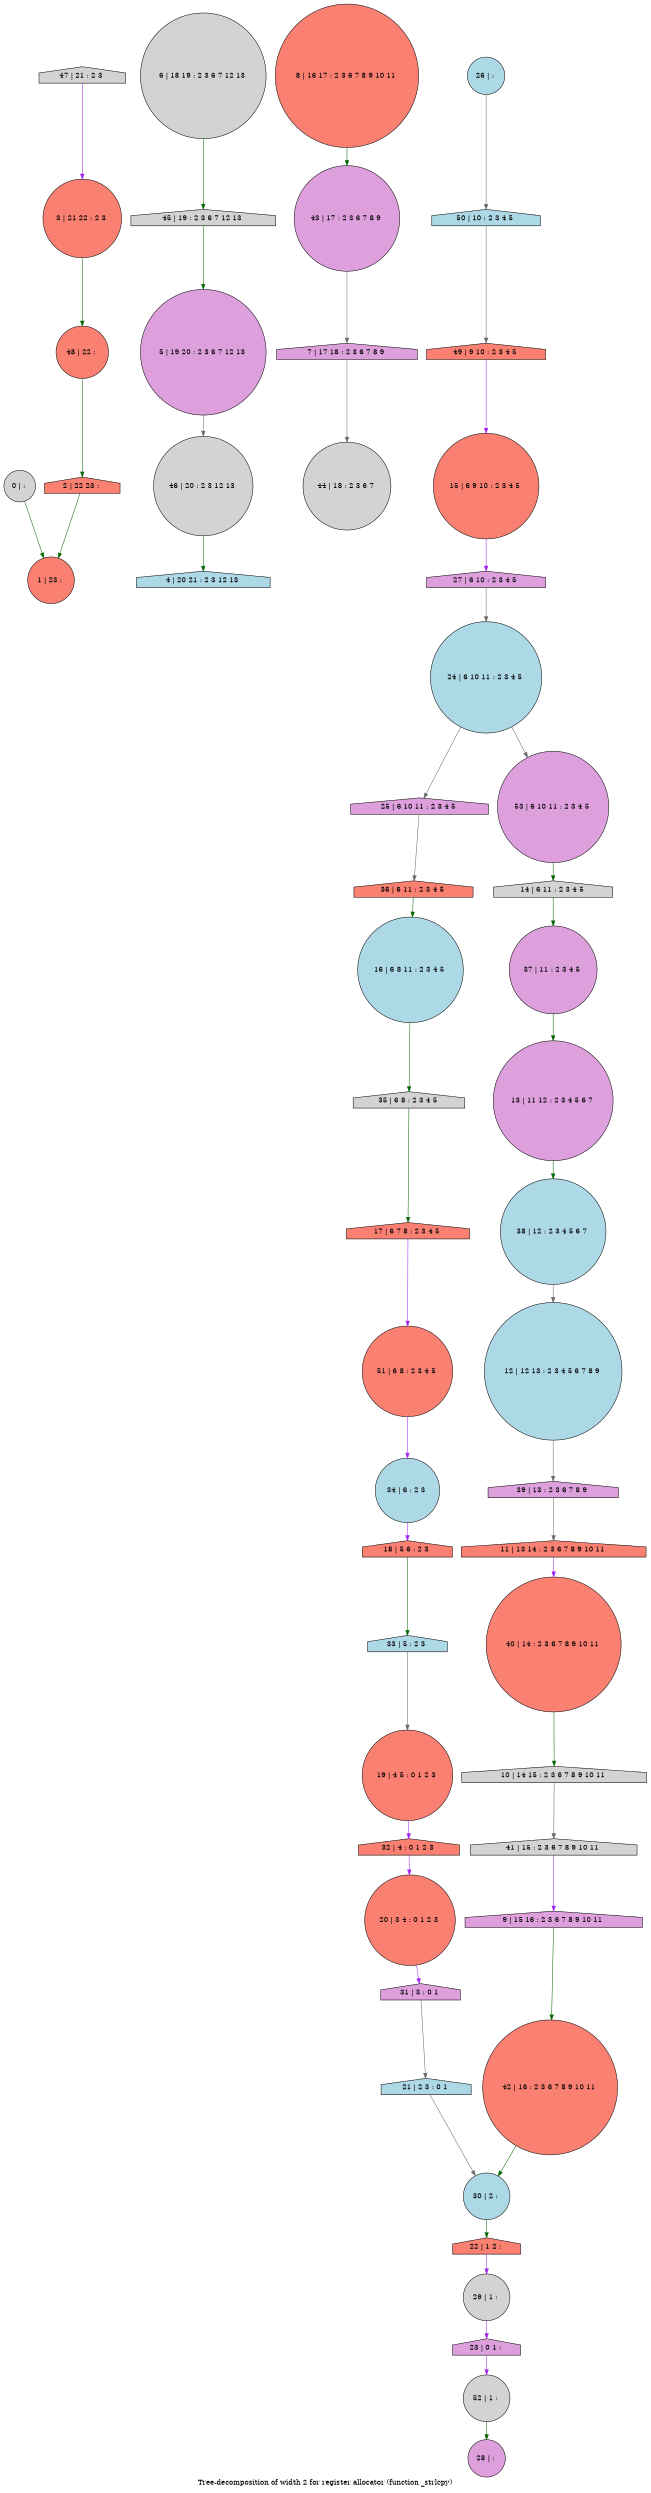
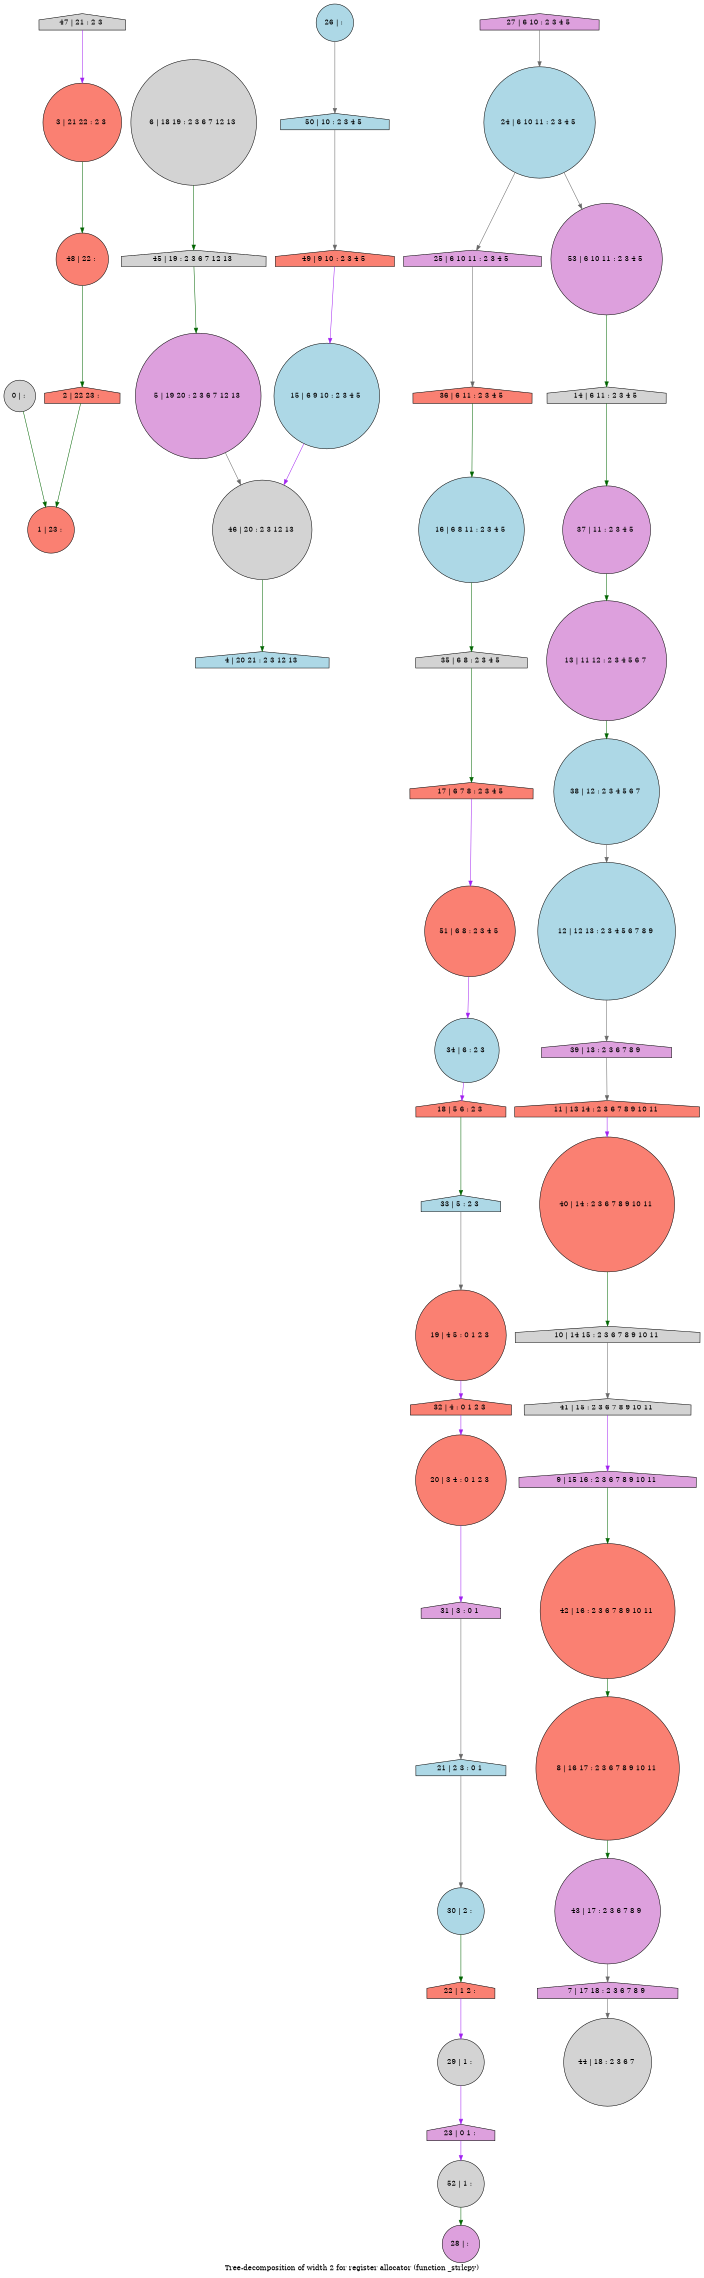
node "15 | 6 9 10 : 2 3 4 5": fillcolor salmon -> lightblue
edge "15 | 6 9 10 : 2 3 4 5" -> "27 | 6 10 : 2 3 4 5": now "15 | 6 9 10 : 2 3 4 5" -> "46 | 20 : 2 3 12 13"
edge "42 | 16 : 2 3 6 7 8 9 10 11" -> "30 | 2 :": now "42 | 16 : 2 3 6 7 8 9 10 11" -> "8 | 16 17 : 2 3 6 7 8 9 10 11"
